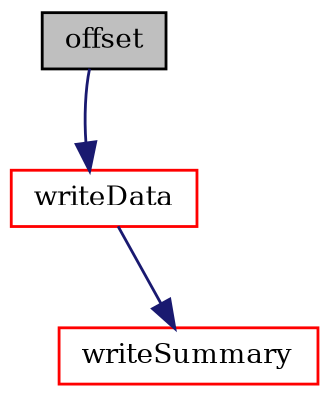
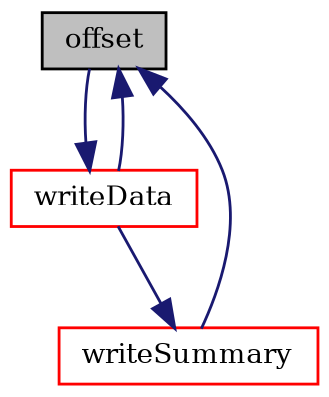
edge "writeData" -> "offset": added
edge "writeSummary" -> "offset": added
